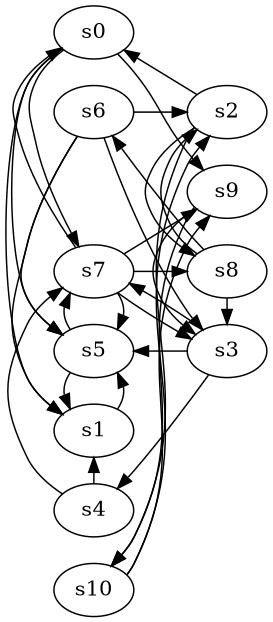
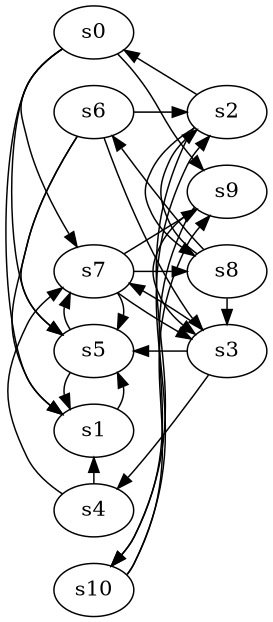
edge "s7" -> "s0": removed
